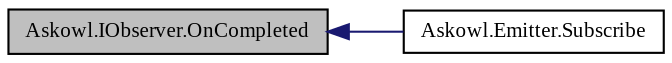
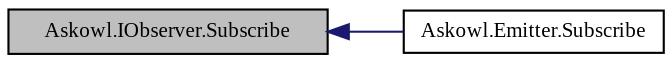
node "Askowl.IObserver.OnCompleted": label "Askowl.IObserver.OnCompleted" -> "Askowl.IObserver.Subscribe"
